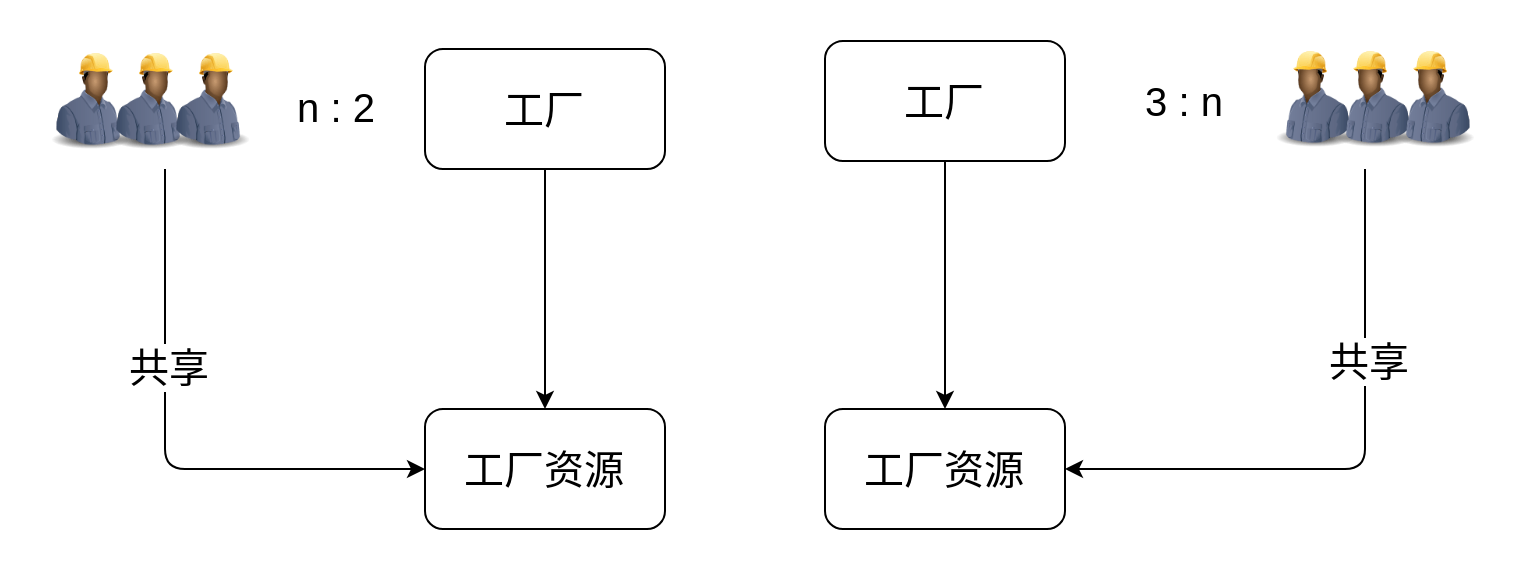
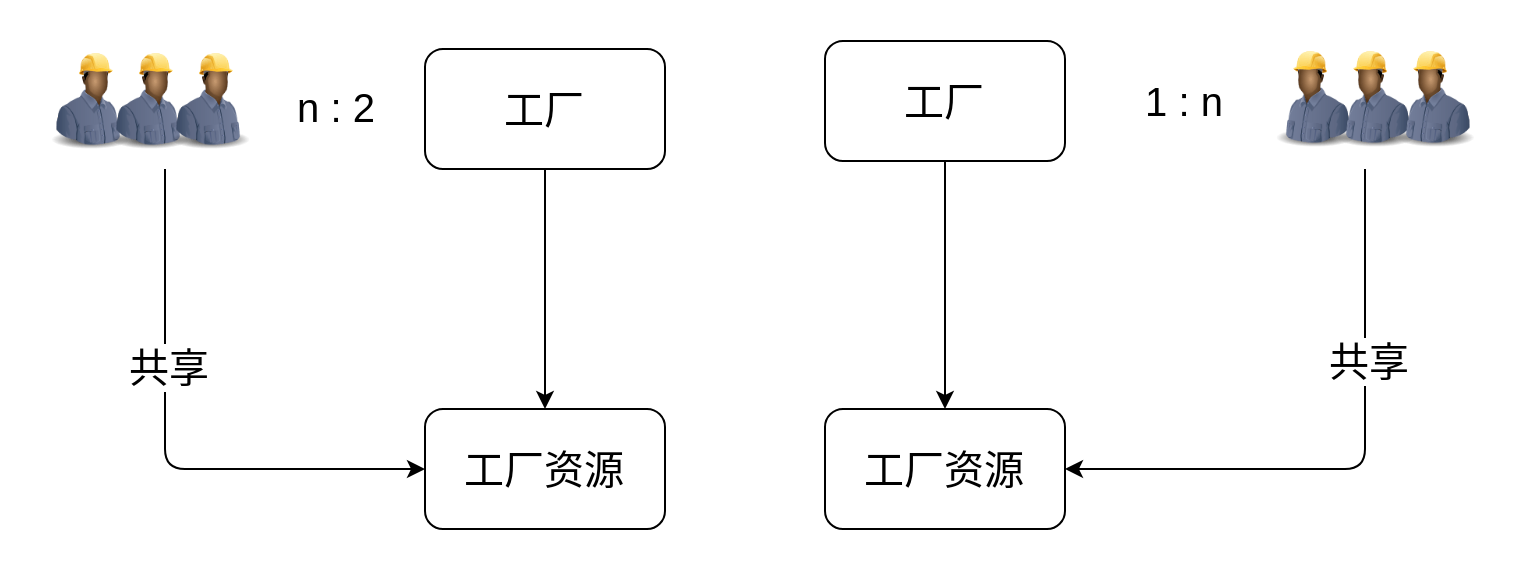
node "3 : n": label "3 : n" -> "1 : n"
